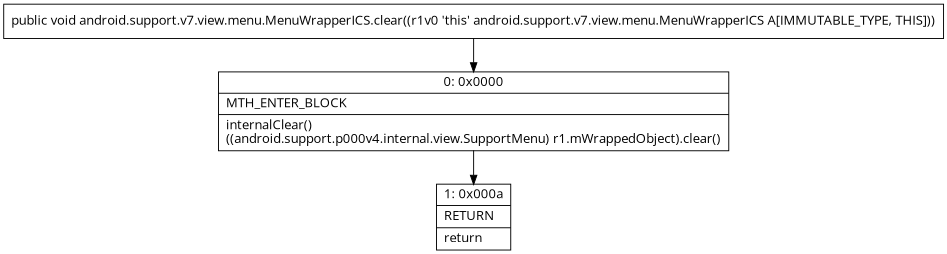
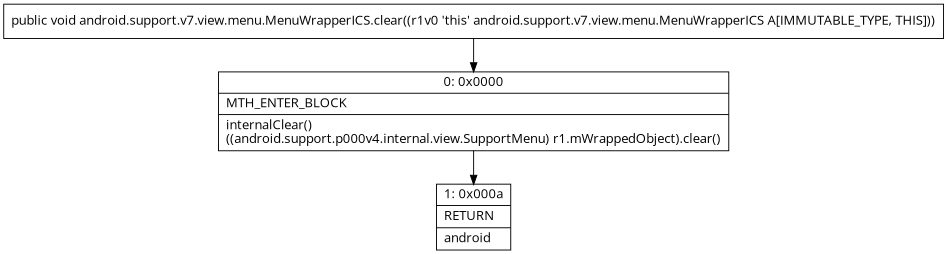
node "1: 0x000a": text "return" -> "android"
